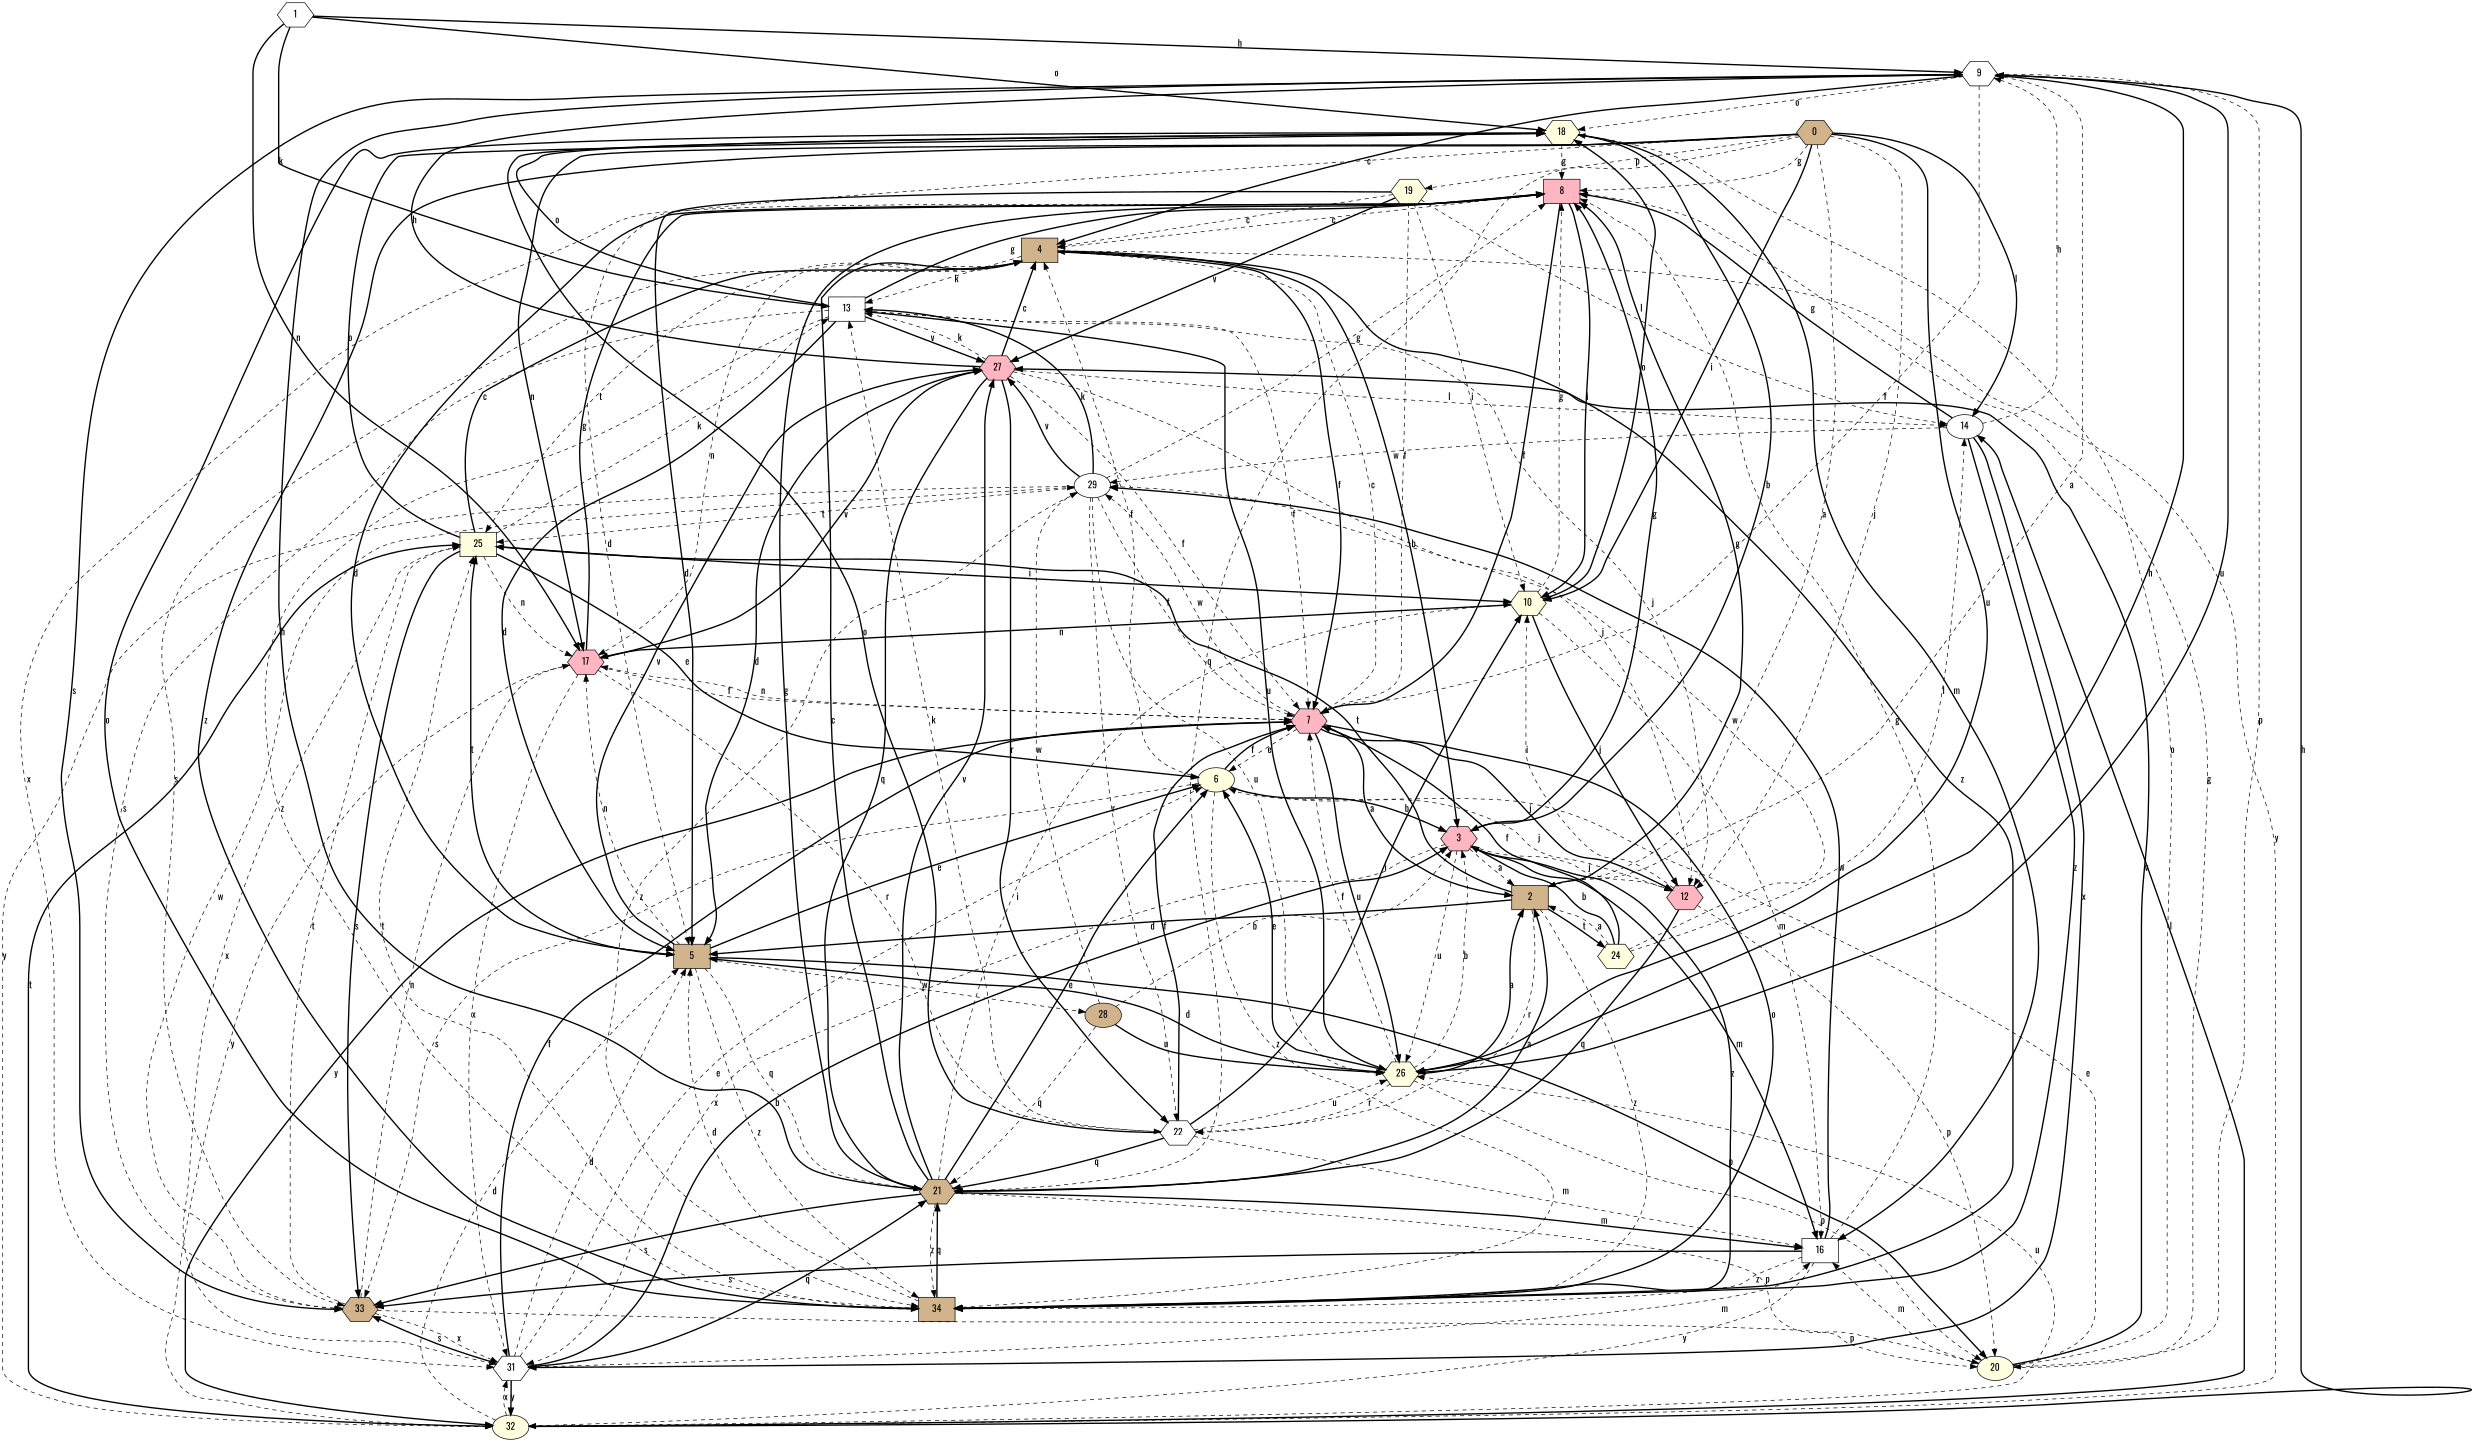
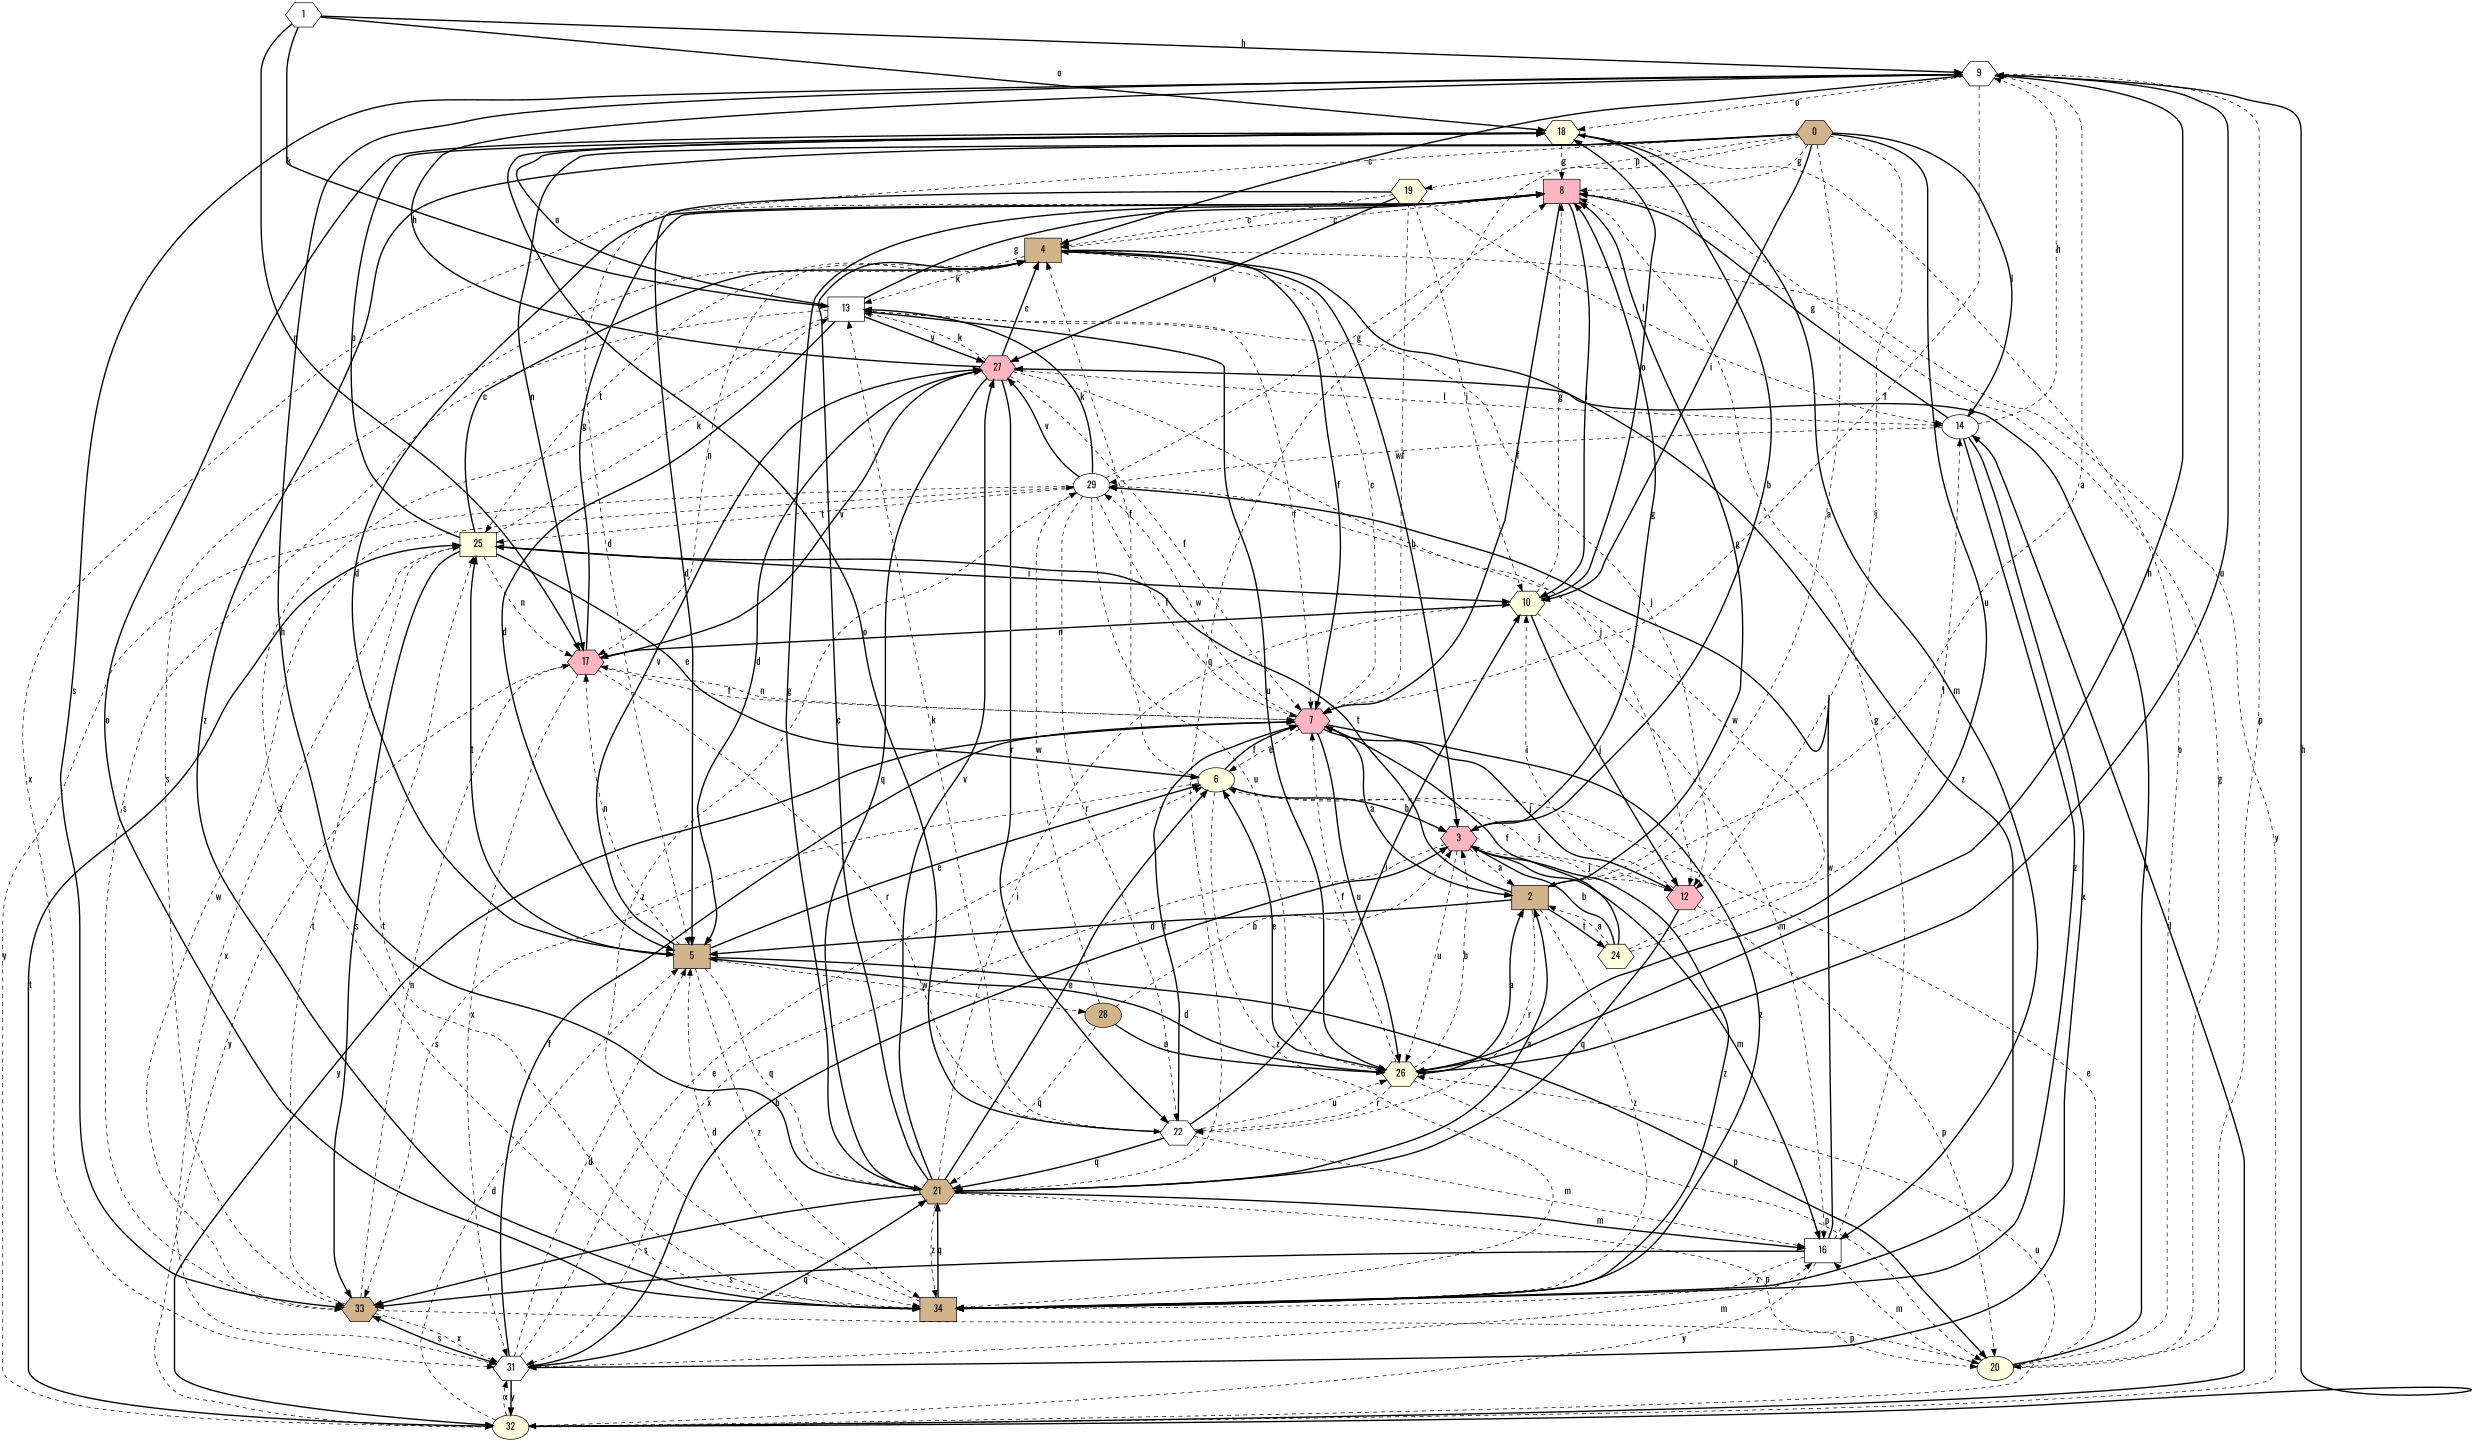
edge "7" -> "34": label "o" -> "z"
